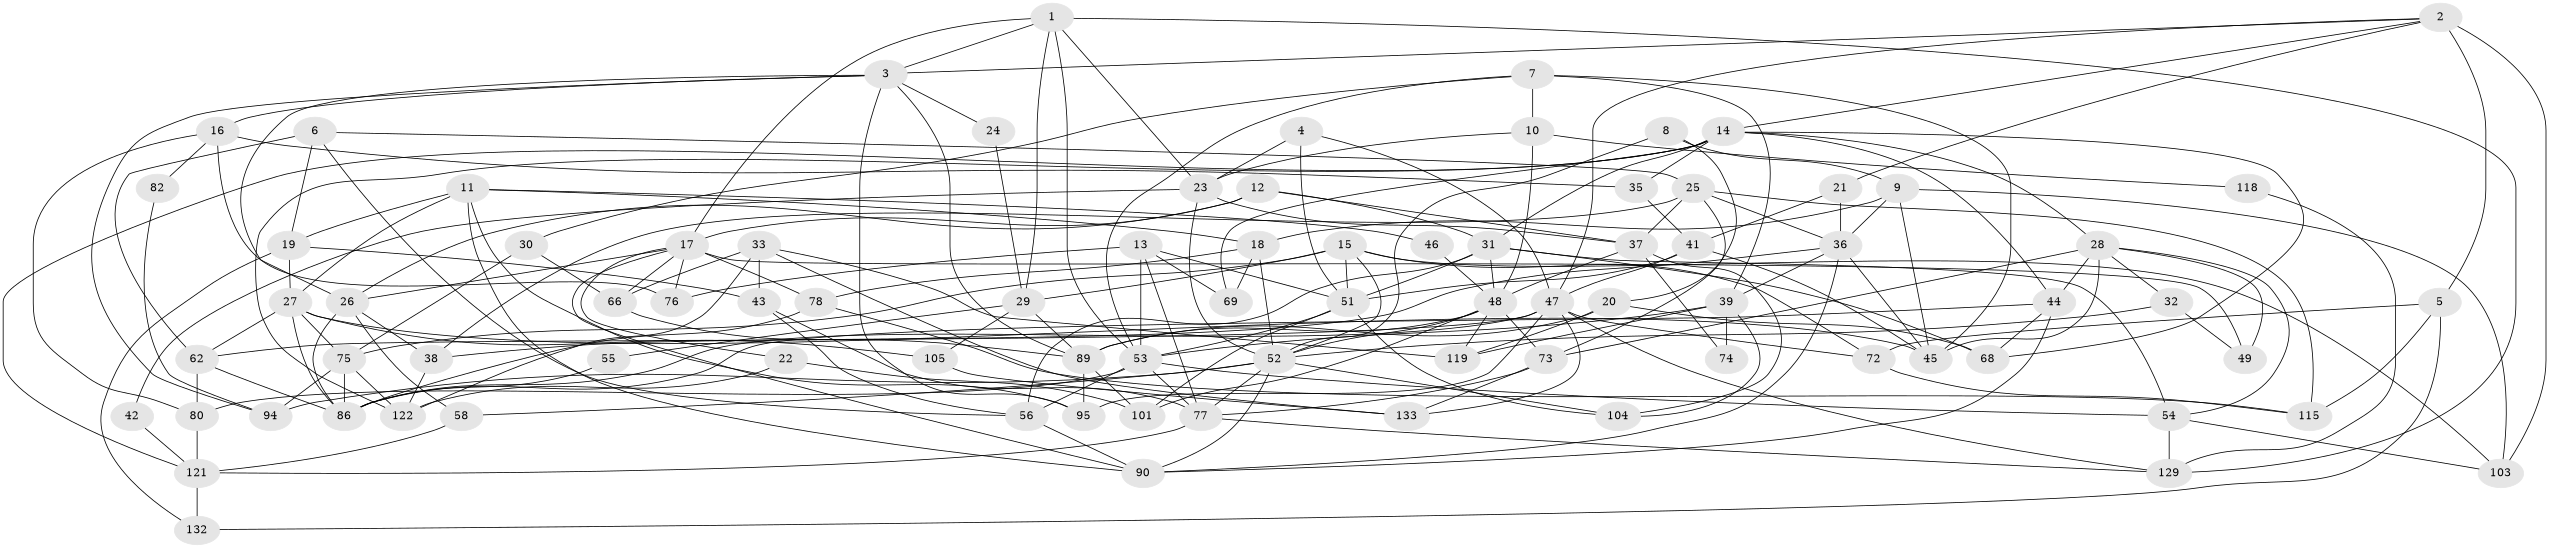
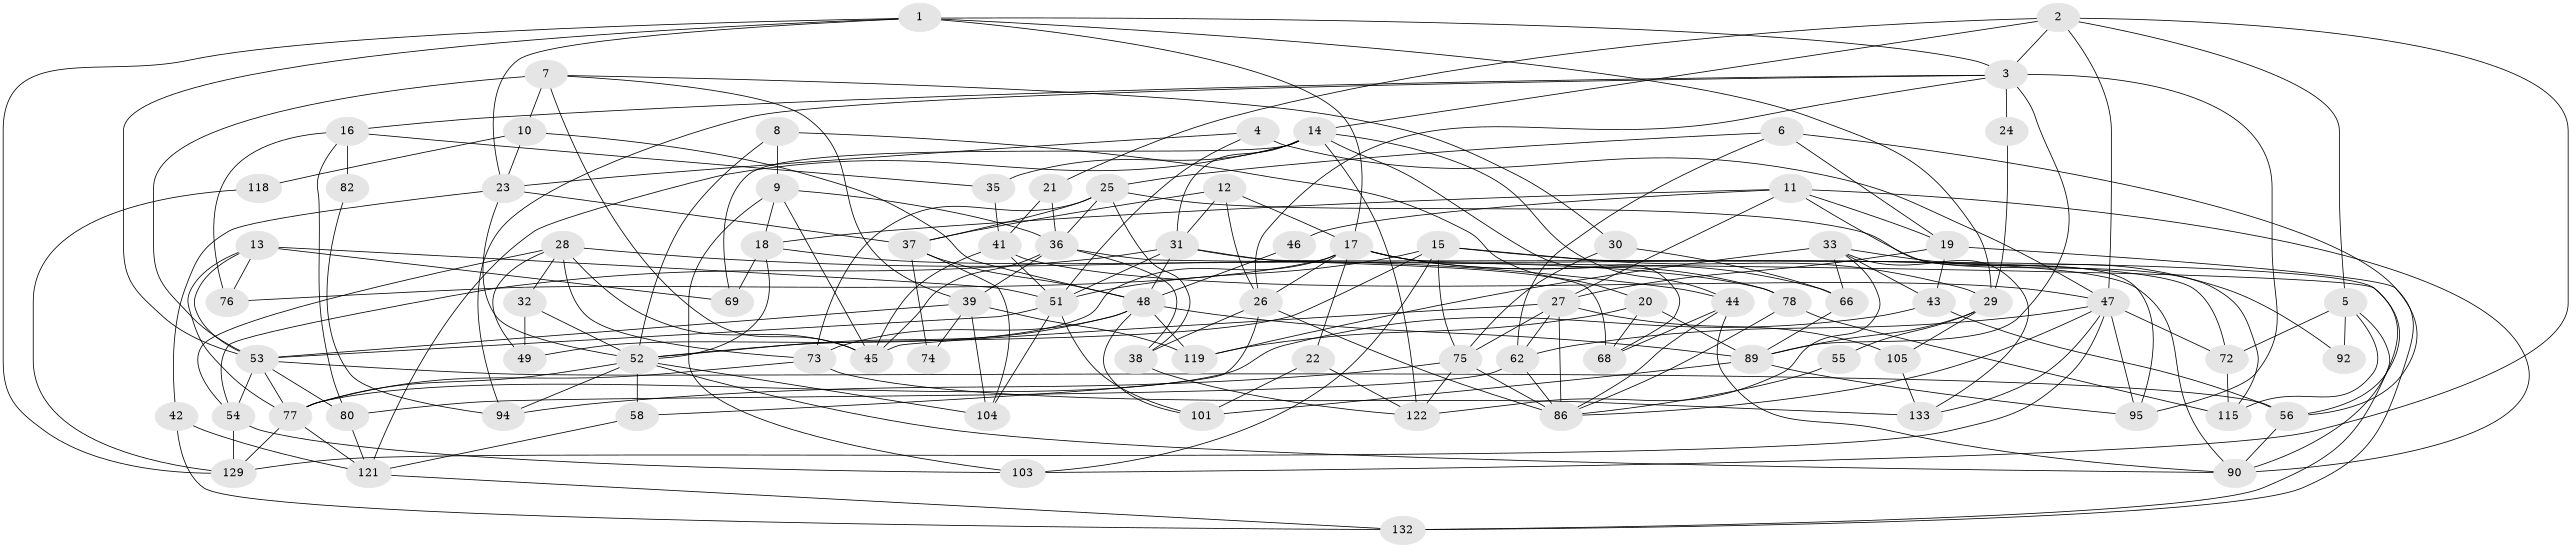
edge "14" -- "28": removed
node "92": added
edge "42" -- "132": added
